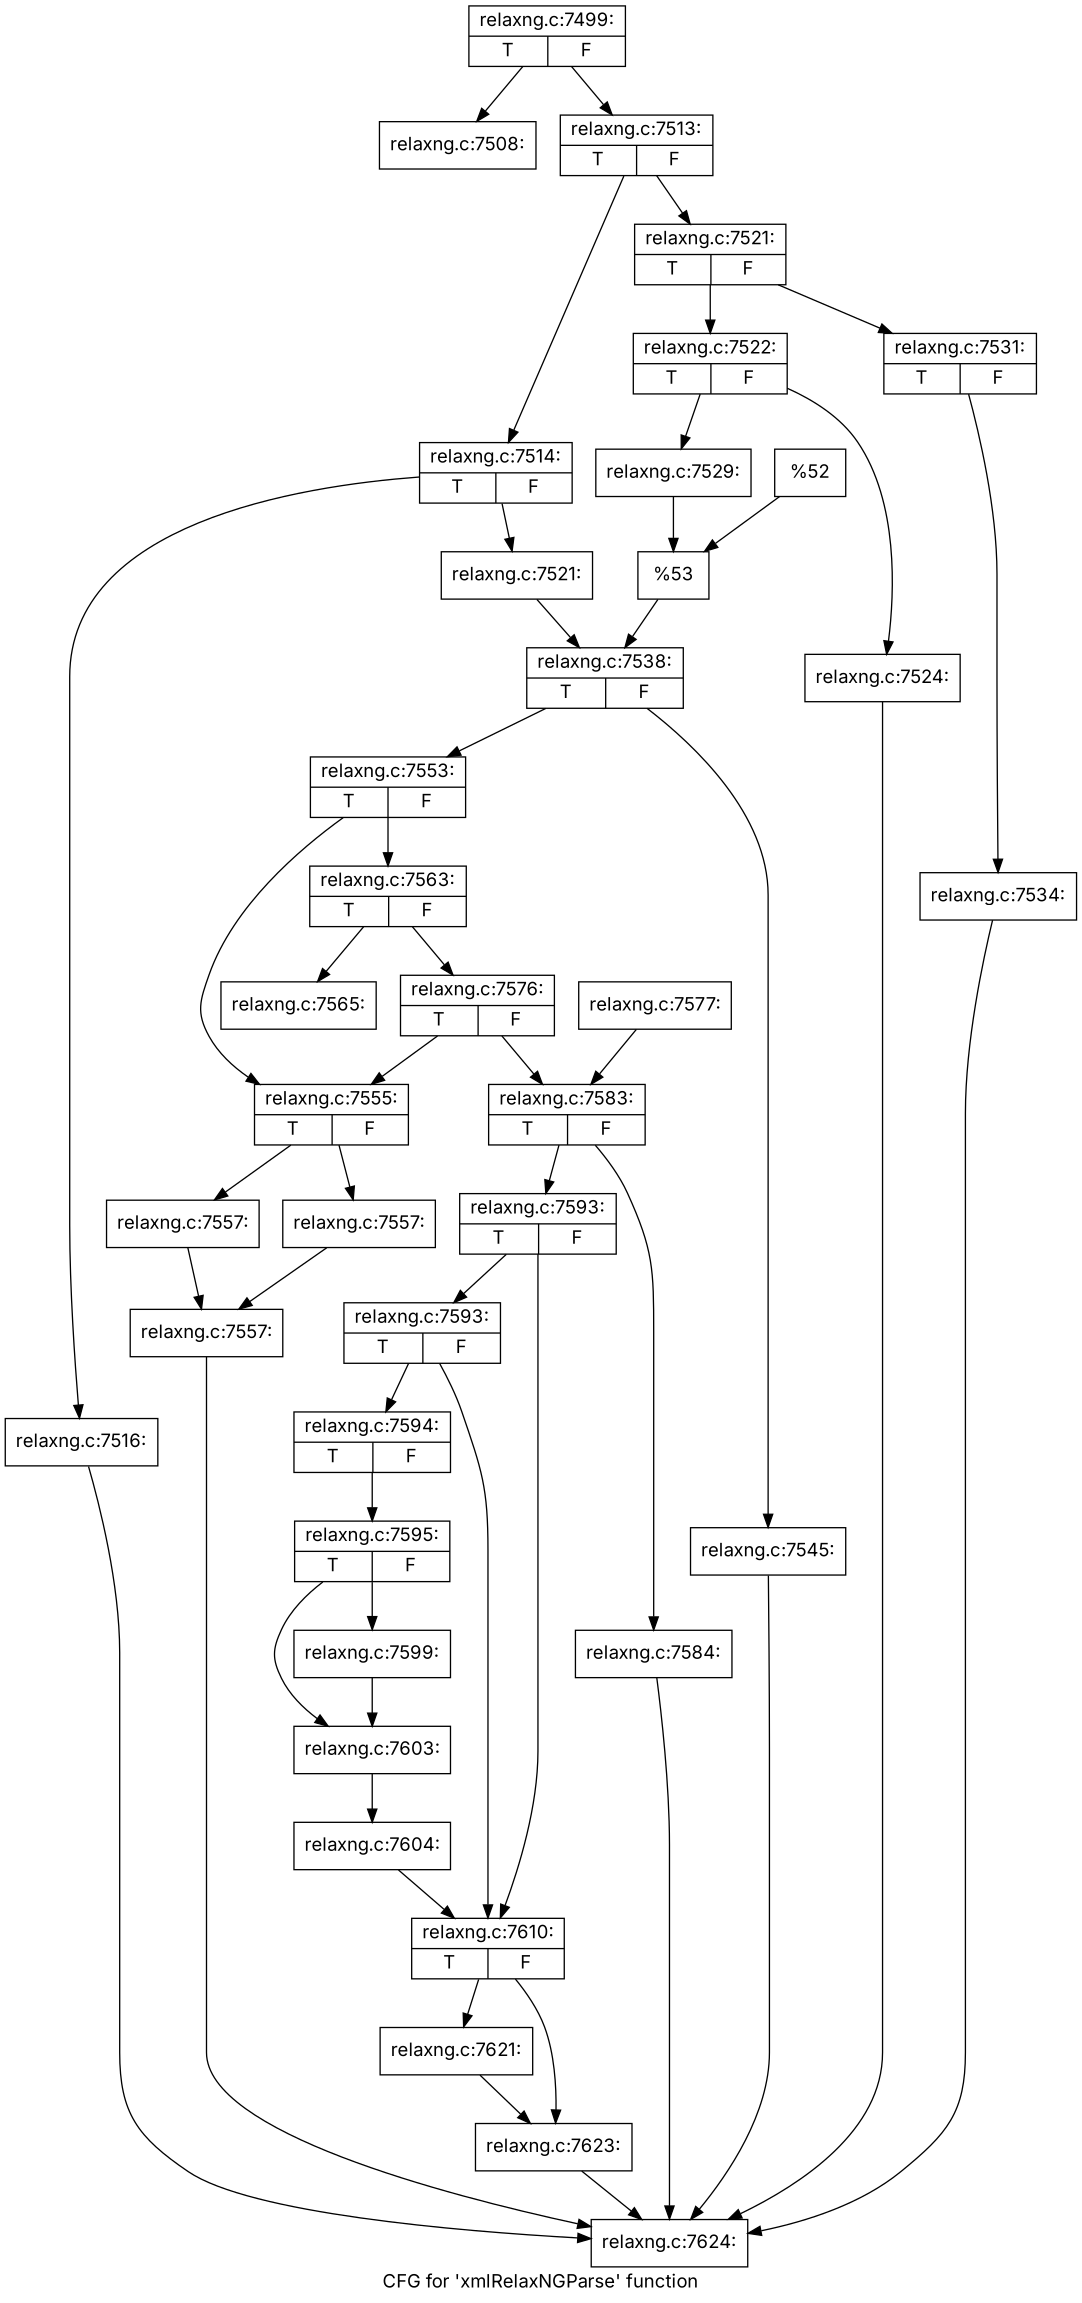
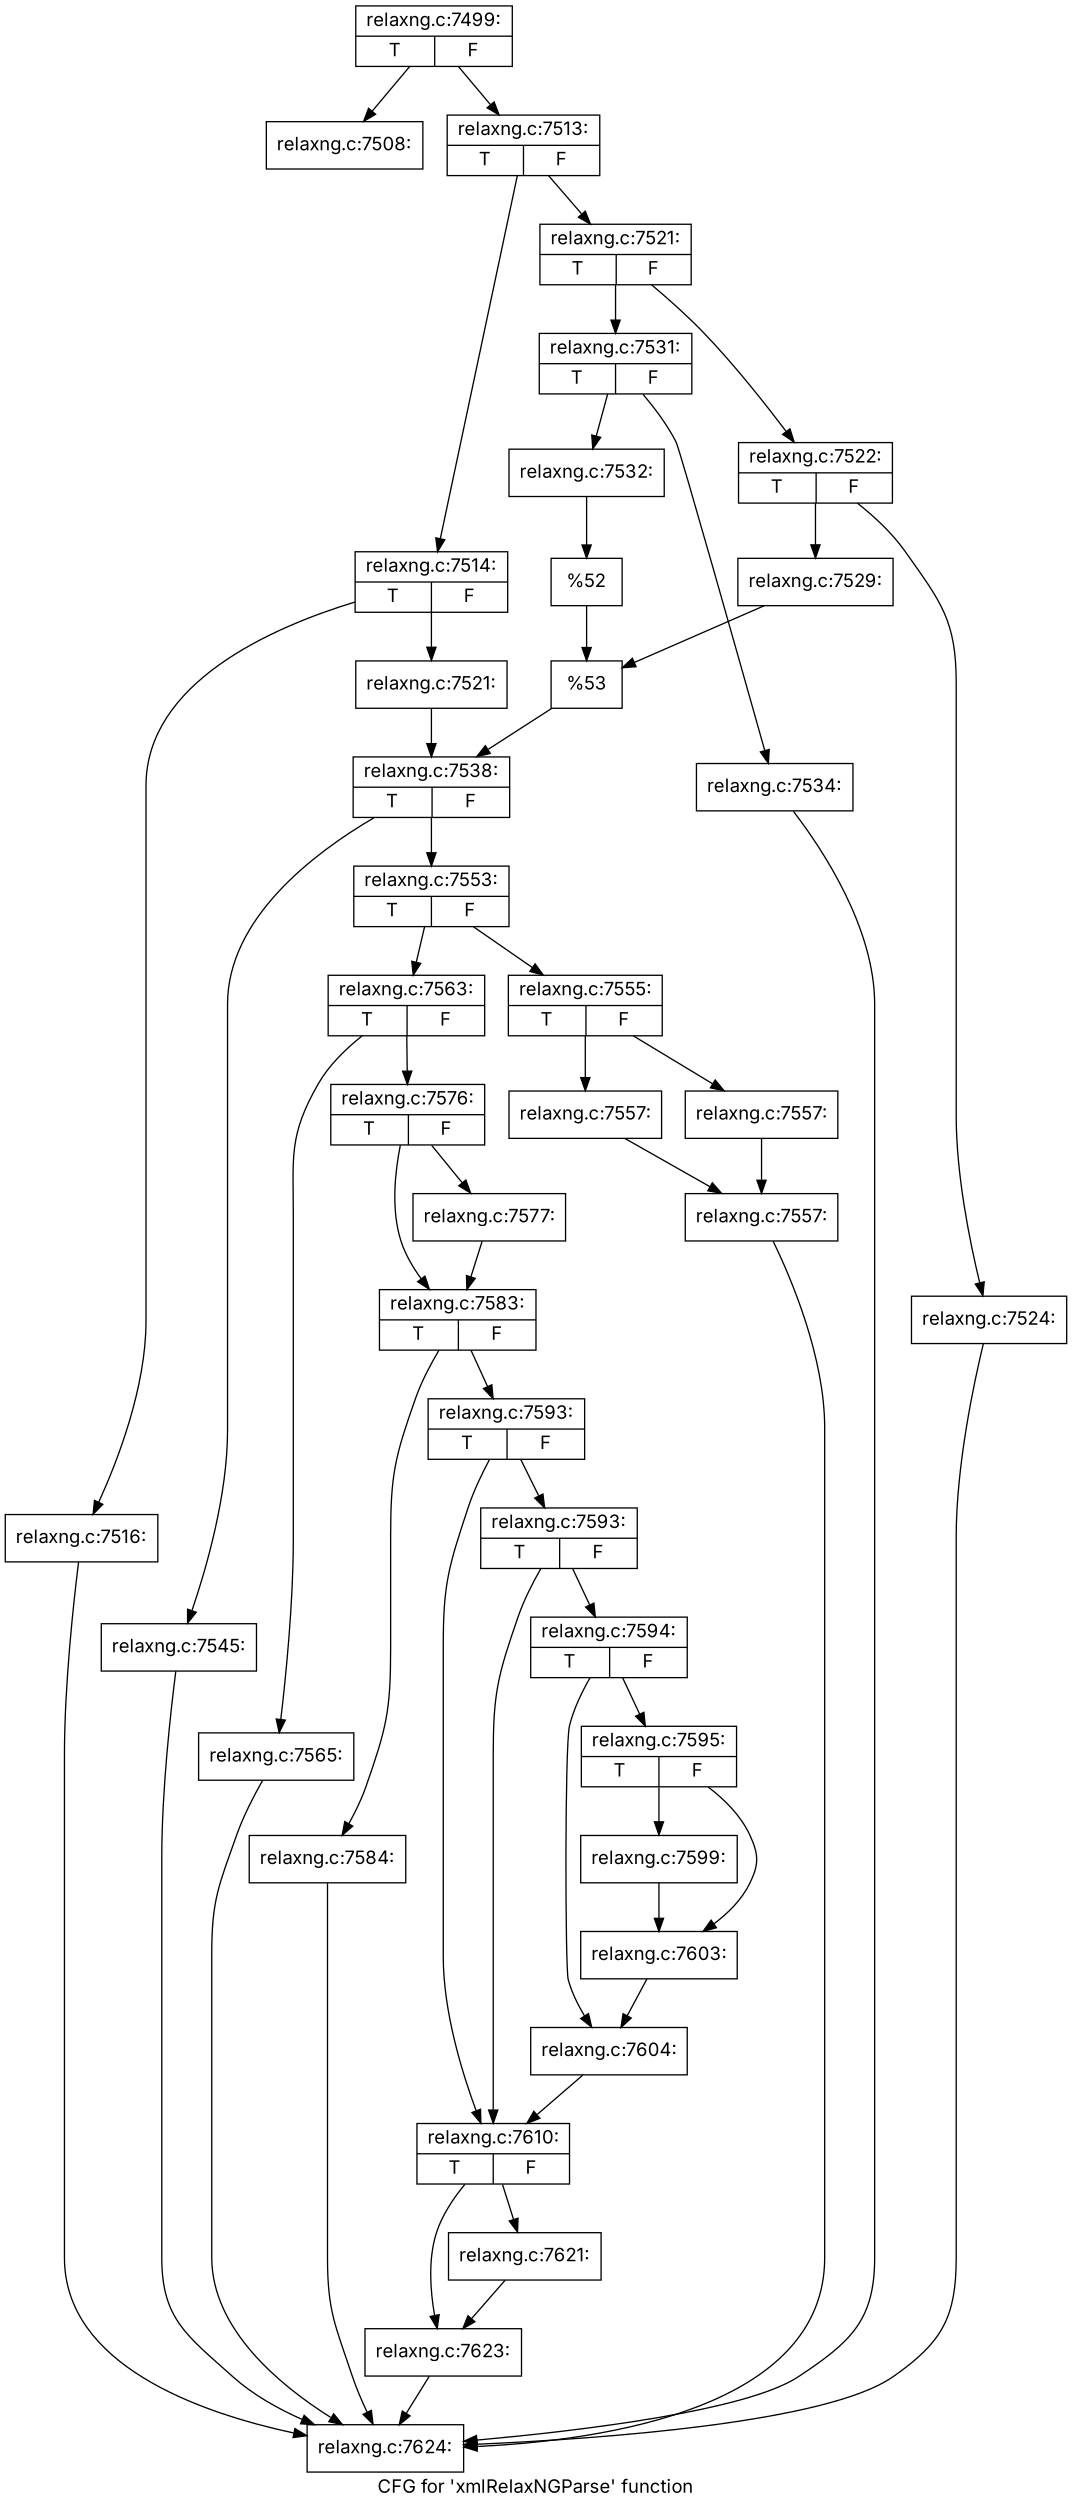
node "relaxng.c:7532:": added
edge "relaxng.c:7576:" -> "relaxng.c:7555:": now "relaxng.c:7576:" -> "relaxng.c:7577:"
edge "relaxng.c:7594:" -> "relaxng.c:7604:": added
edge "relaxng.c:7565:" -> "relaxng.c:7624:": added
